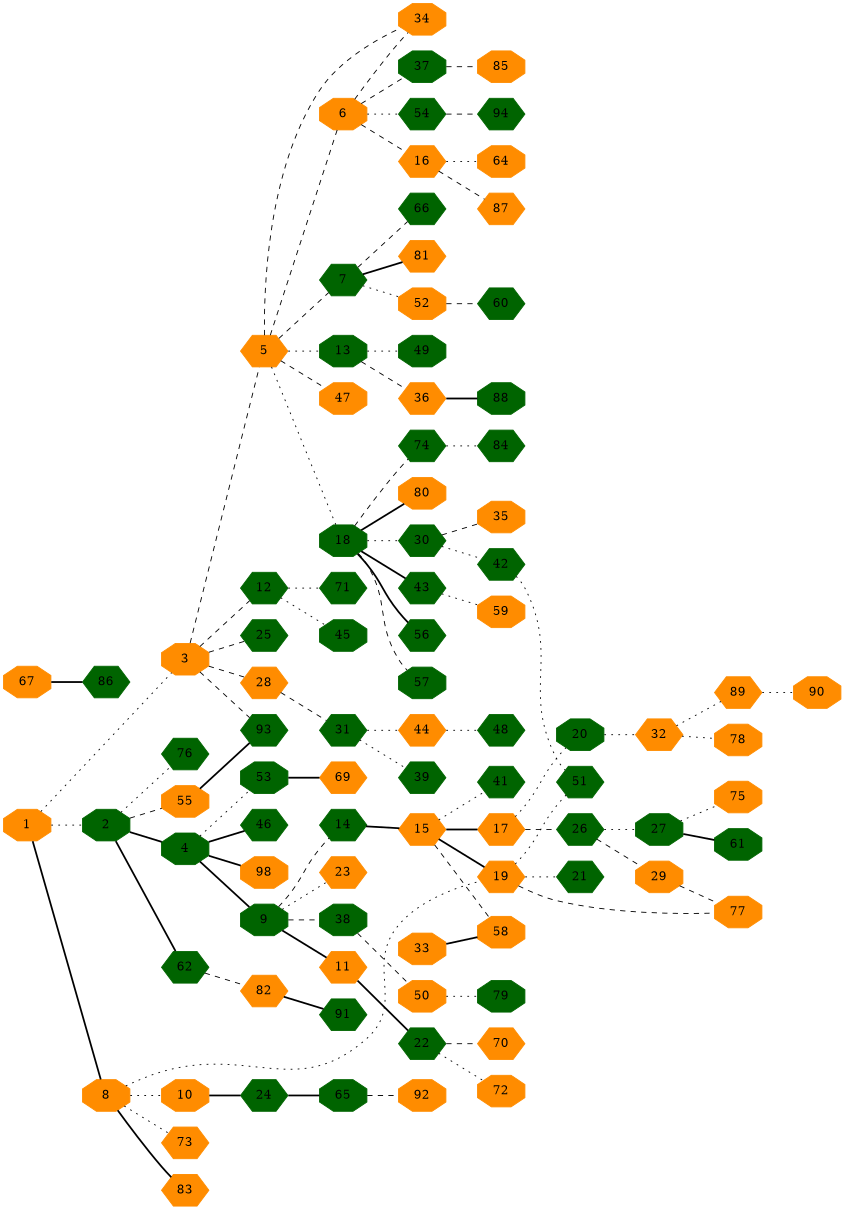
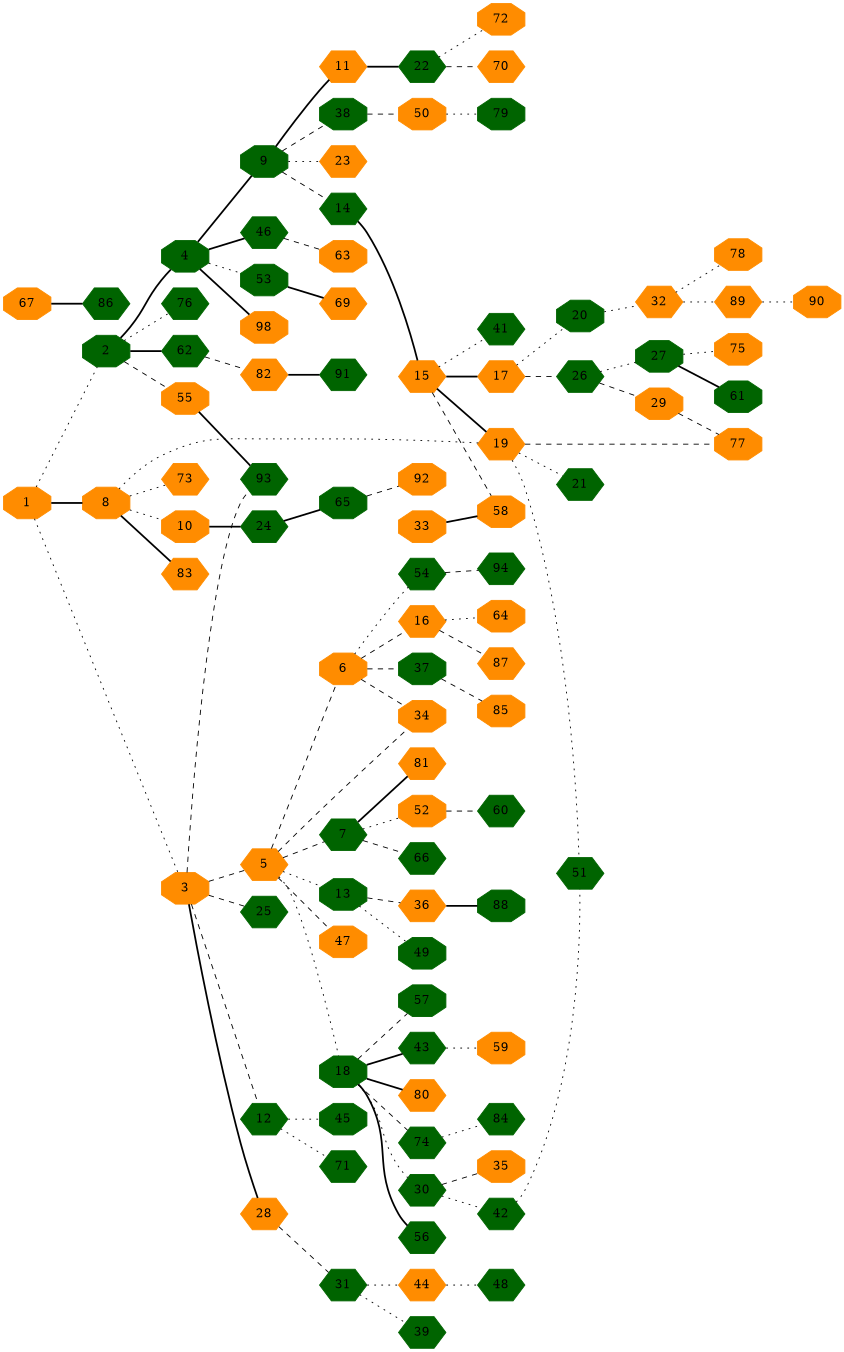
node "63": added
node "80": shape octagon -> hexagon
edge "3" -- "28": style dashed -> bold
